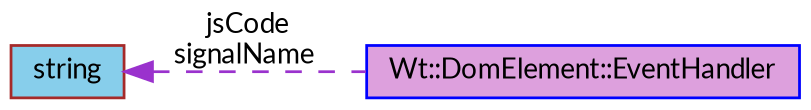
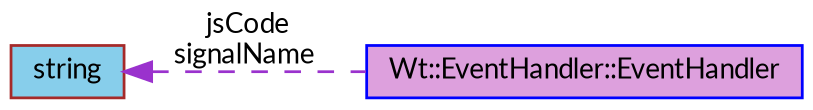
node "Wt::DomElement::EventHandler": label "Wt::DomElement::EventHandler" -> "Wt::EventHandler::EventHandler"
